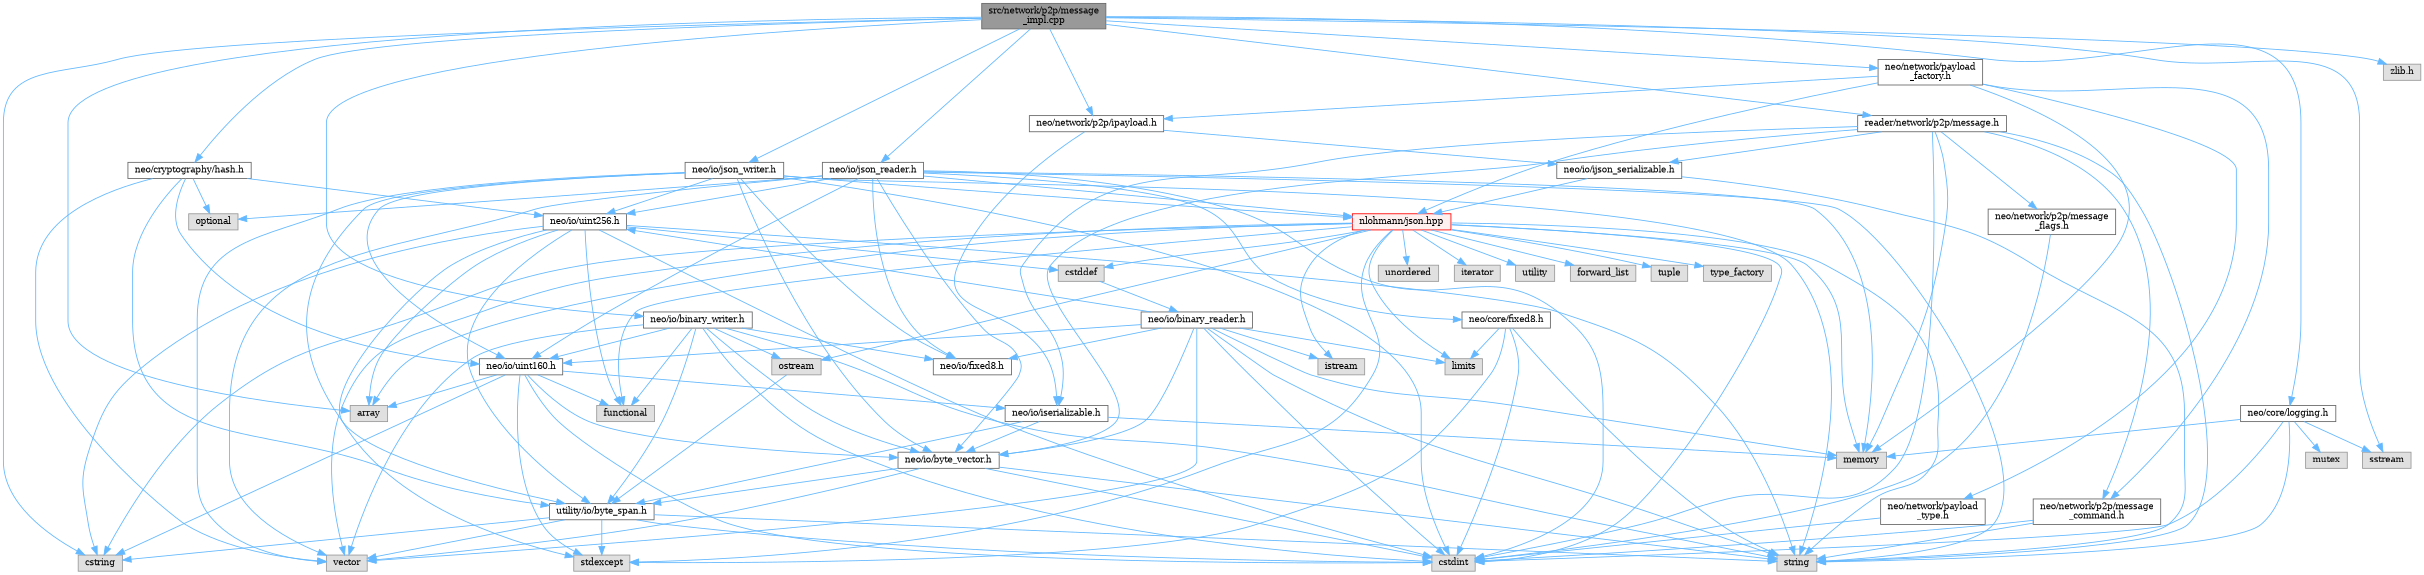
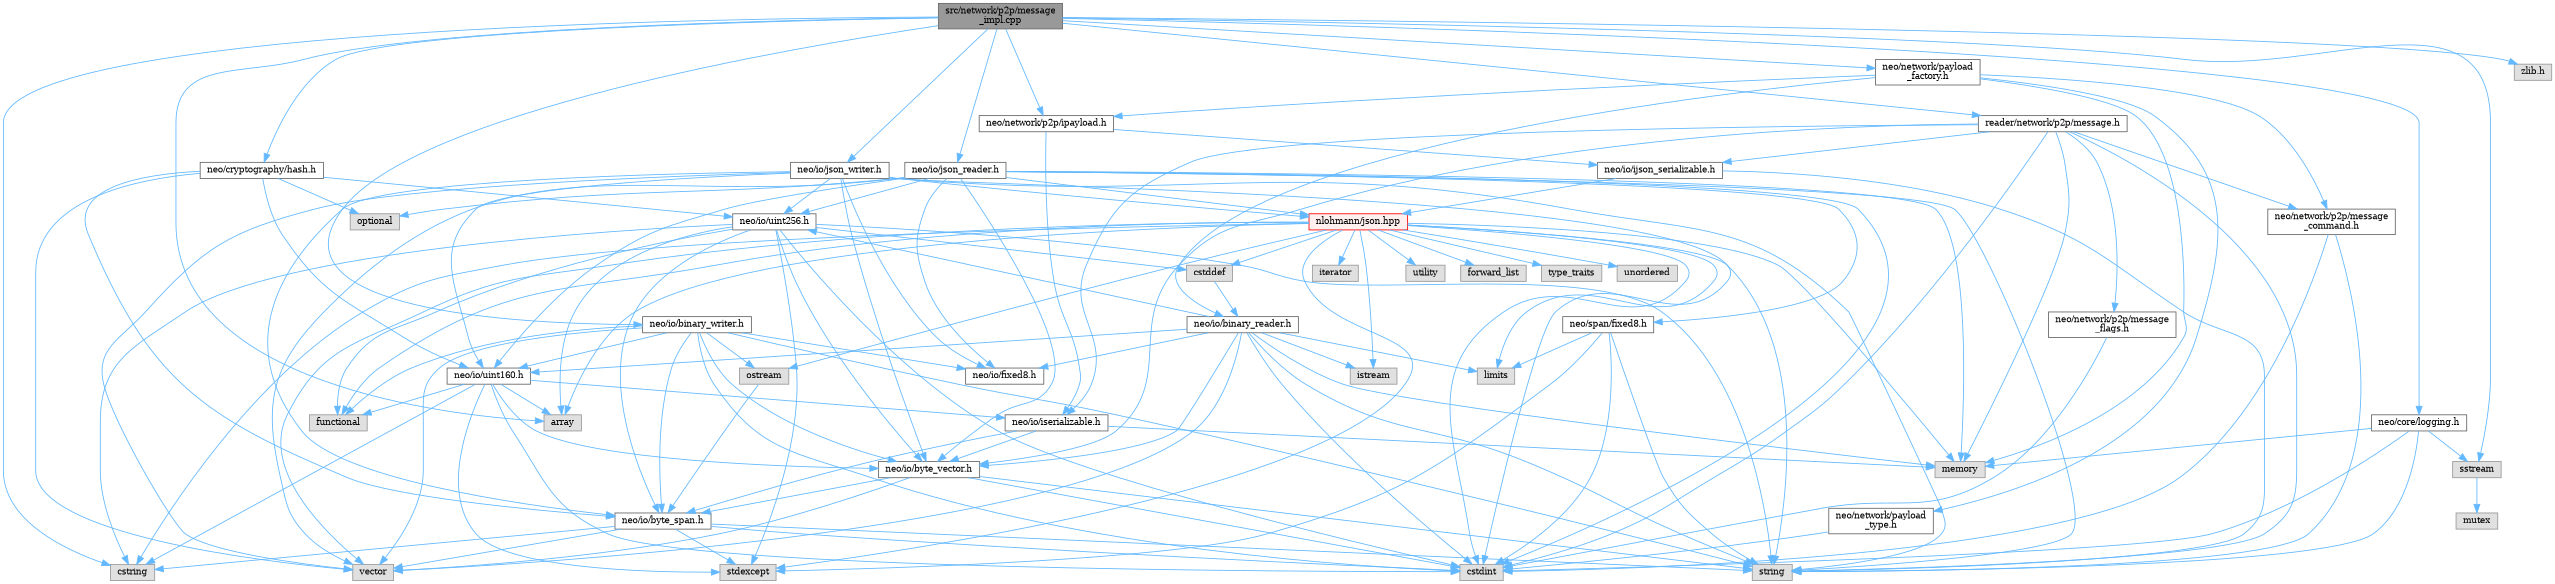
edge "neo/network/payload _factory.h" -> "nlohmann/json.hpp": now "neo/network/payload _factory.h" -> "neo/io/binary_reader.h"
node "tuple": removed
node "type_factory": label "type_factory" -> "type_traits"
node "neo/core/fixed8.h": label "neo/core/fixed8.h" -> "neo/span/fixed8.h"
edge "neo/io/uint256.h" -> "neo/io/byte_vector.h": added
edge "neo/core/logging.h" -> "mutex": now "sstream" -> "mutex"
node "utility/io/byte_span.h": label "utility/io/byte_span.h" -> "neo/io/byte_span.h"
